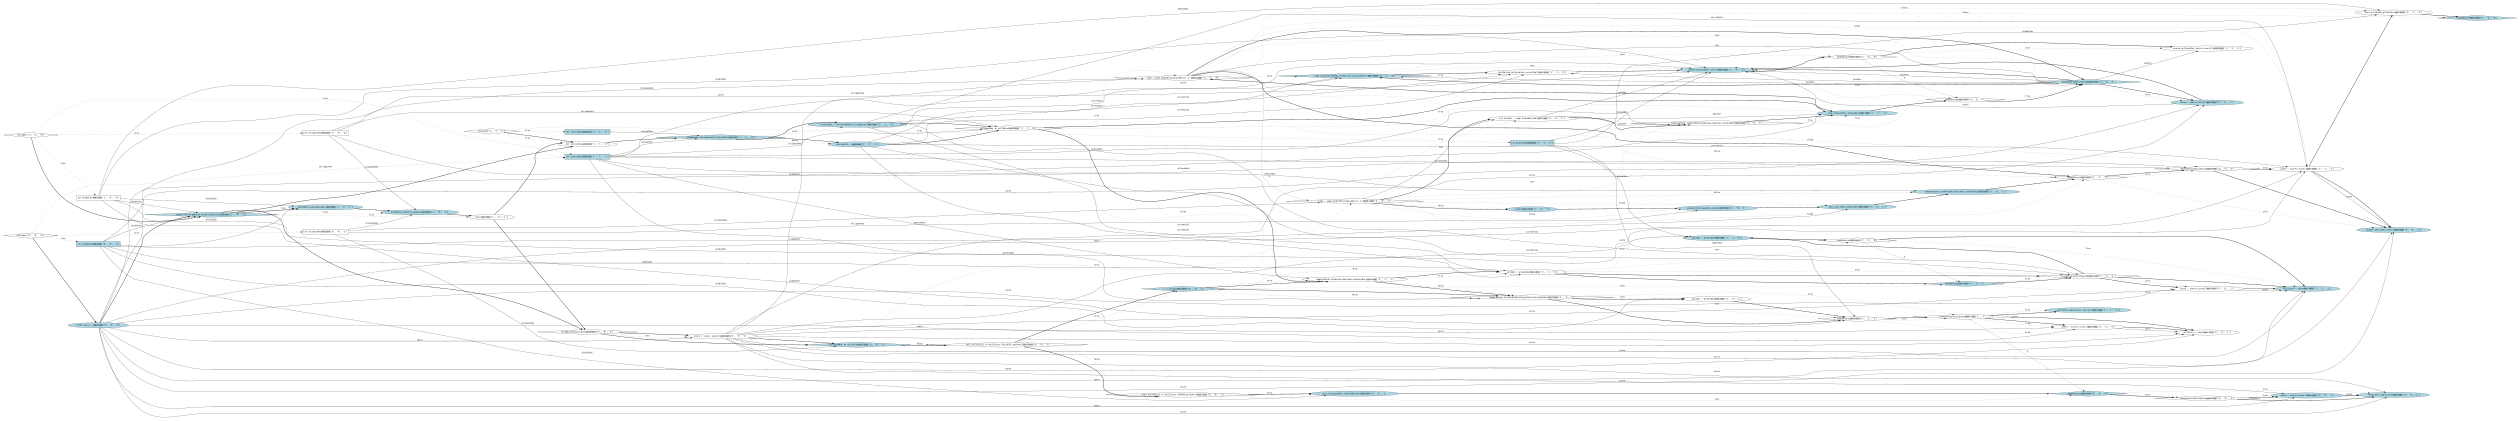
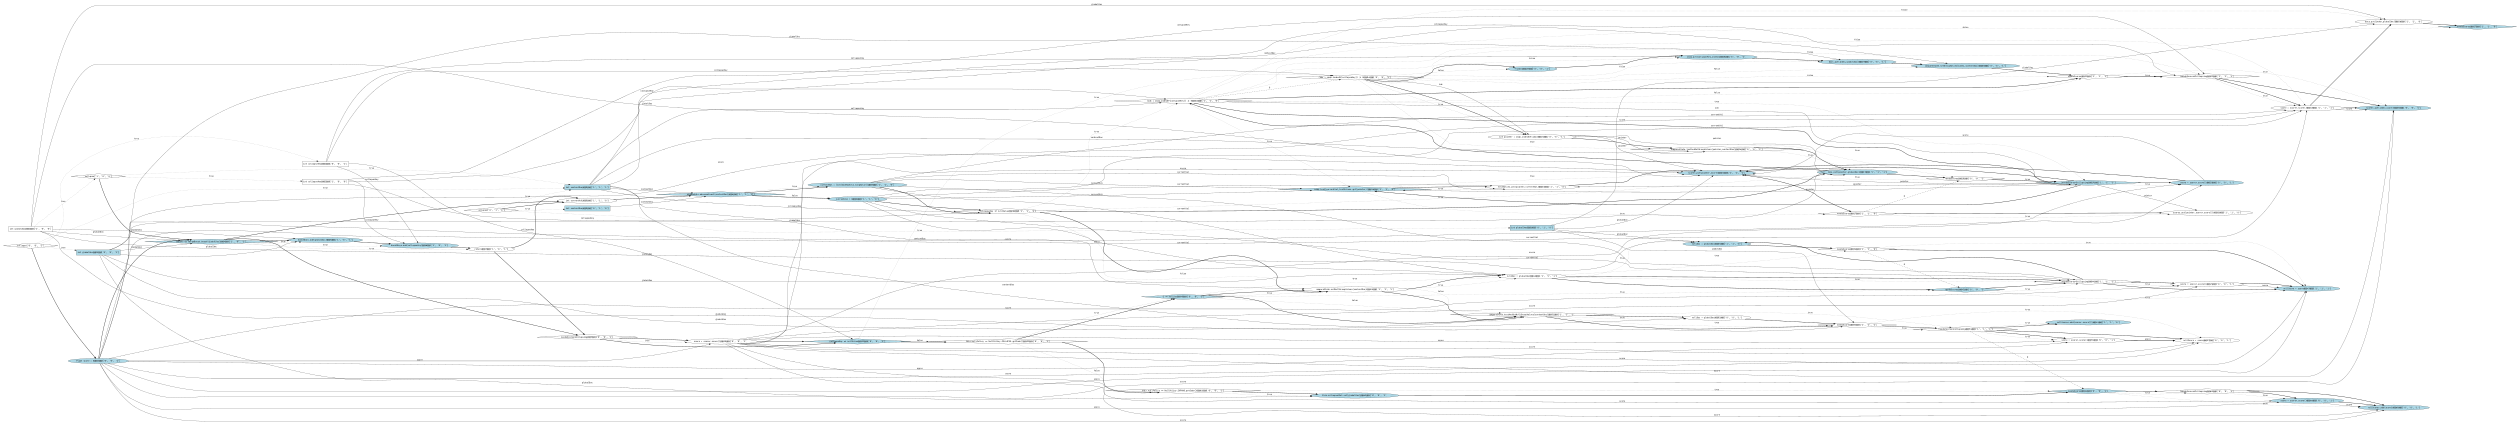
edge "collapse['1', '0', '0']" -> "int globalDoc@@@2@@@['1', '0', '0']": reversed
edge "collapse['0', '0', '1']" -> "int contextDoc@@@2@@@['1', '1', '1']": label "collapseKey" -> "true"
